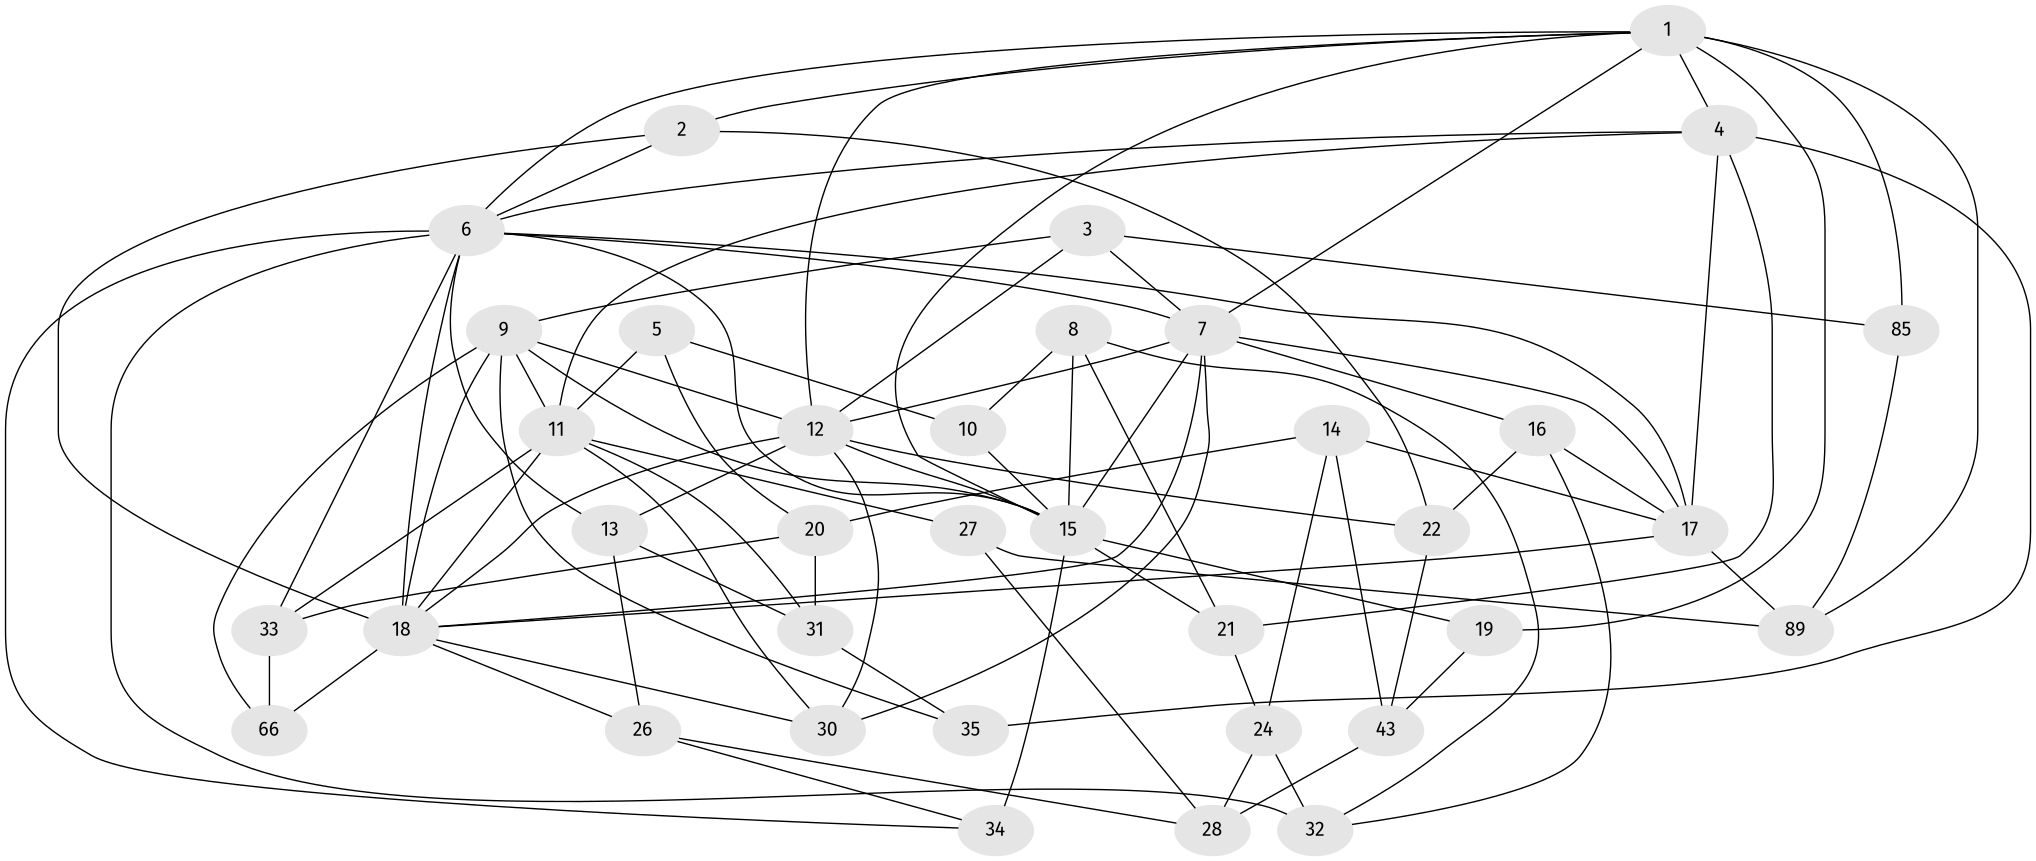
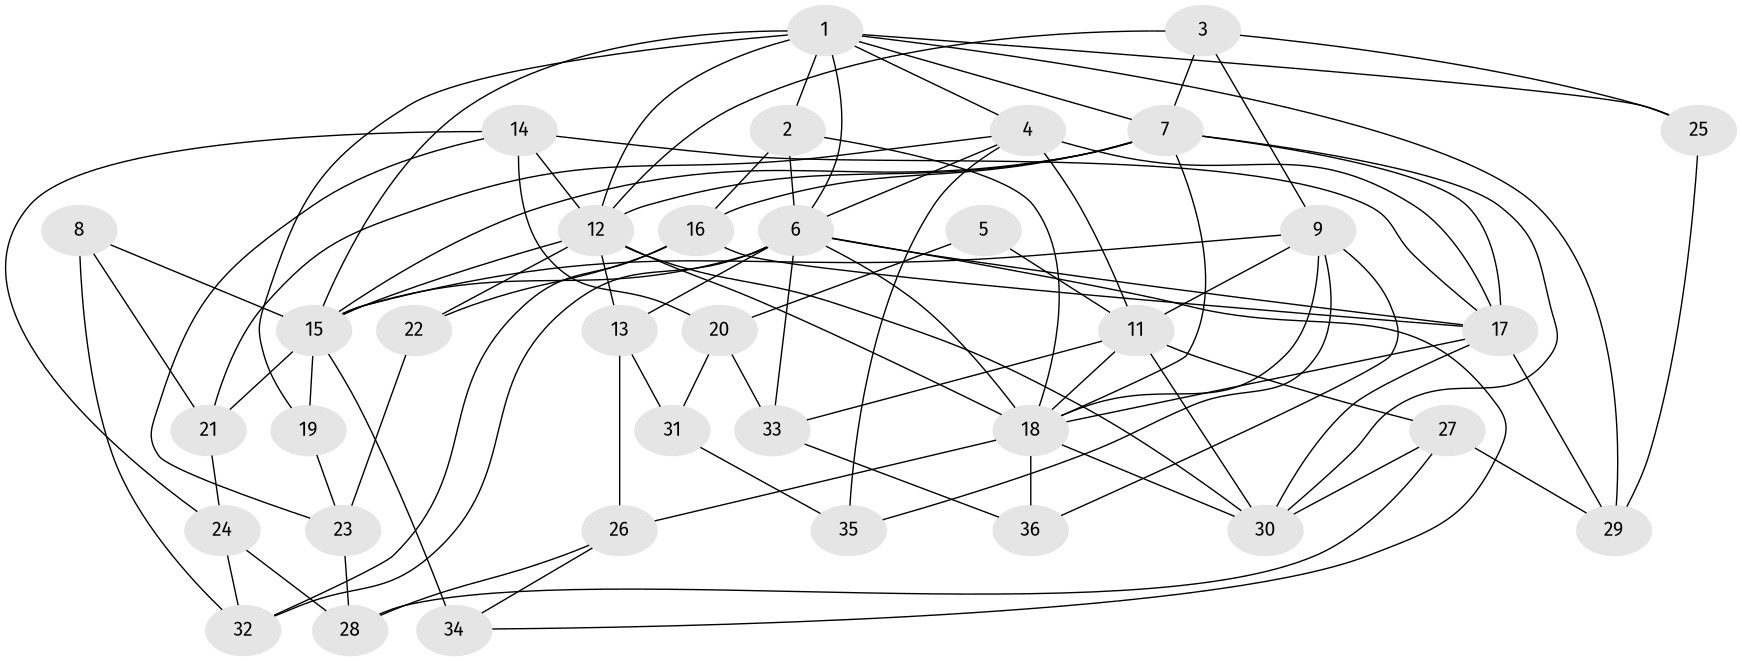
edge "2" -- "22": now "2" -- "16"
edge "6" -- "7": removed
node "85": label "85" -> "25"
edge "9" -- "12": now "14" -- "12"
edge "17" -- "30": added
node "10": removed
edge "27" -- "30": added
edge "11" -- "31": removed
node "89": label "89" -> "29"
node "66": label "66" -> "36"
node "43": label "43" -> "23"
